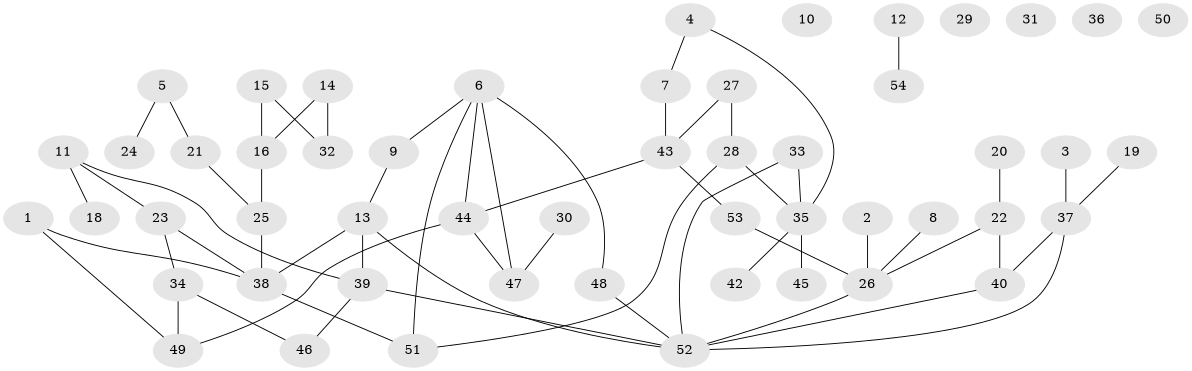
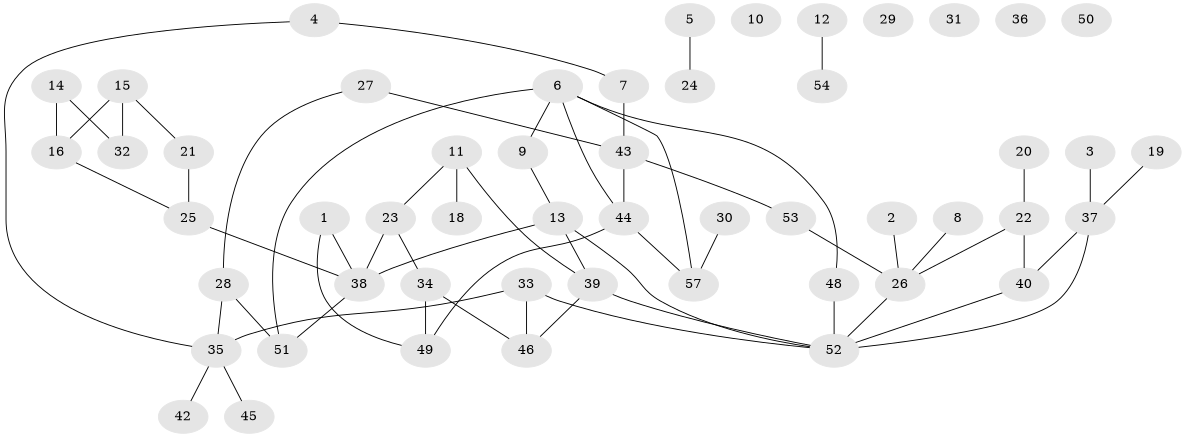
edge "5" -- "21": now "15" -- "21"
node "47": label "47" -> "57"
edge "33" -- "46": added
